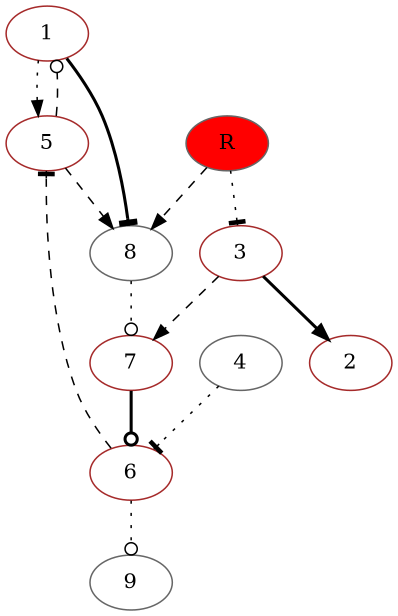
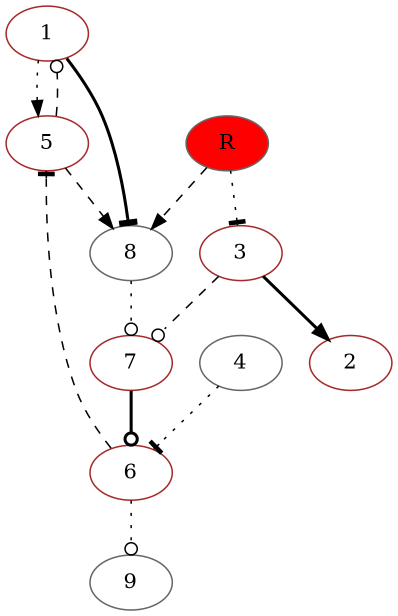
edge "3" -> "7": arrowhead normal -> odot
